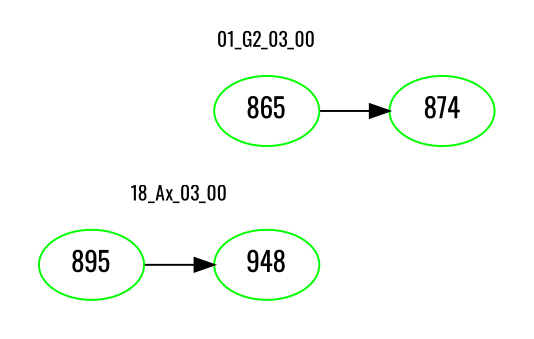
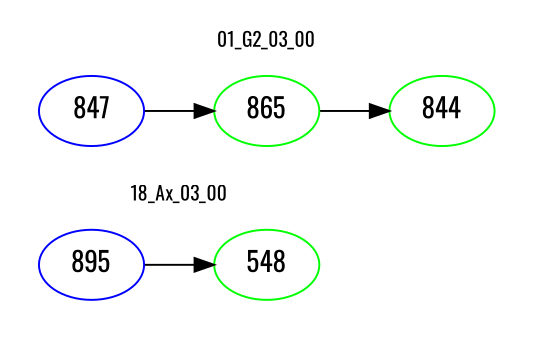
node "847": added
node "874": label "874" -> "844"
node "895": color green -> blue
node "948": label "948" -> "548"
